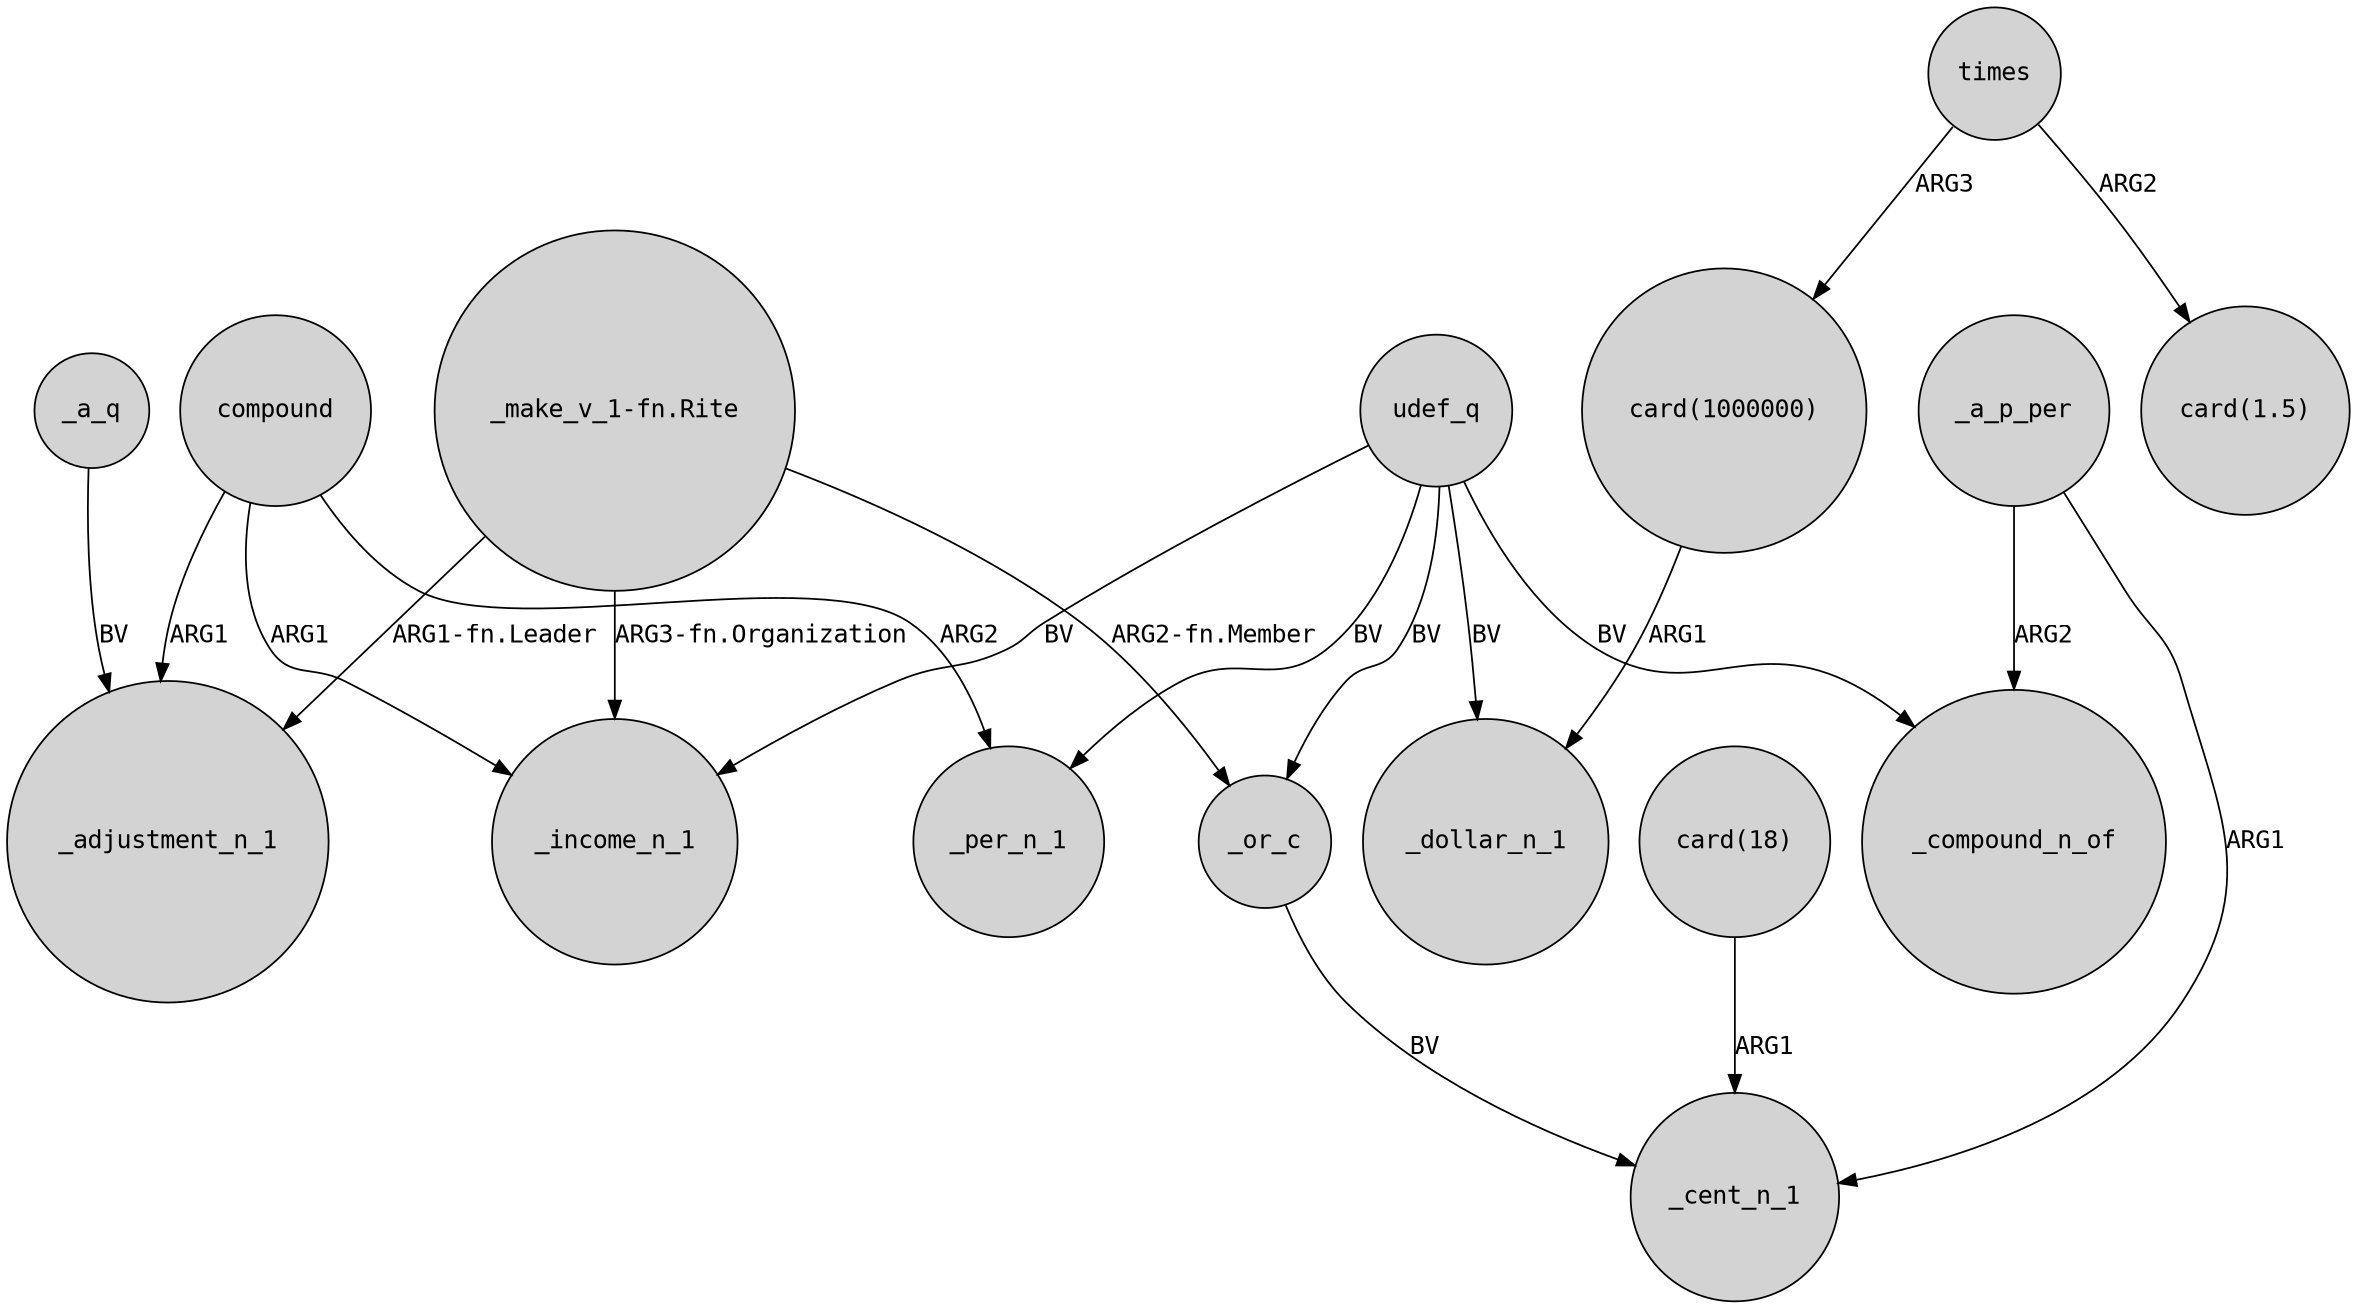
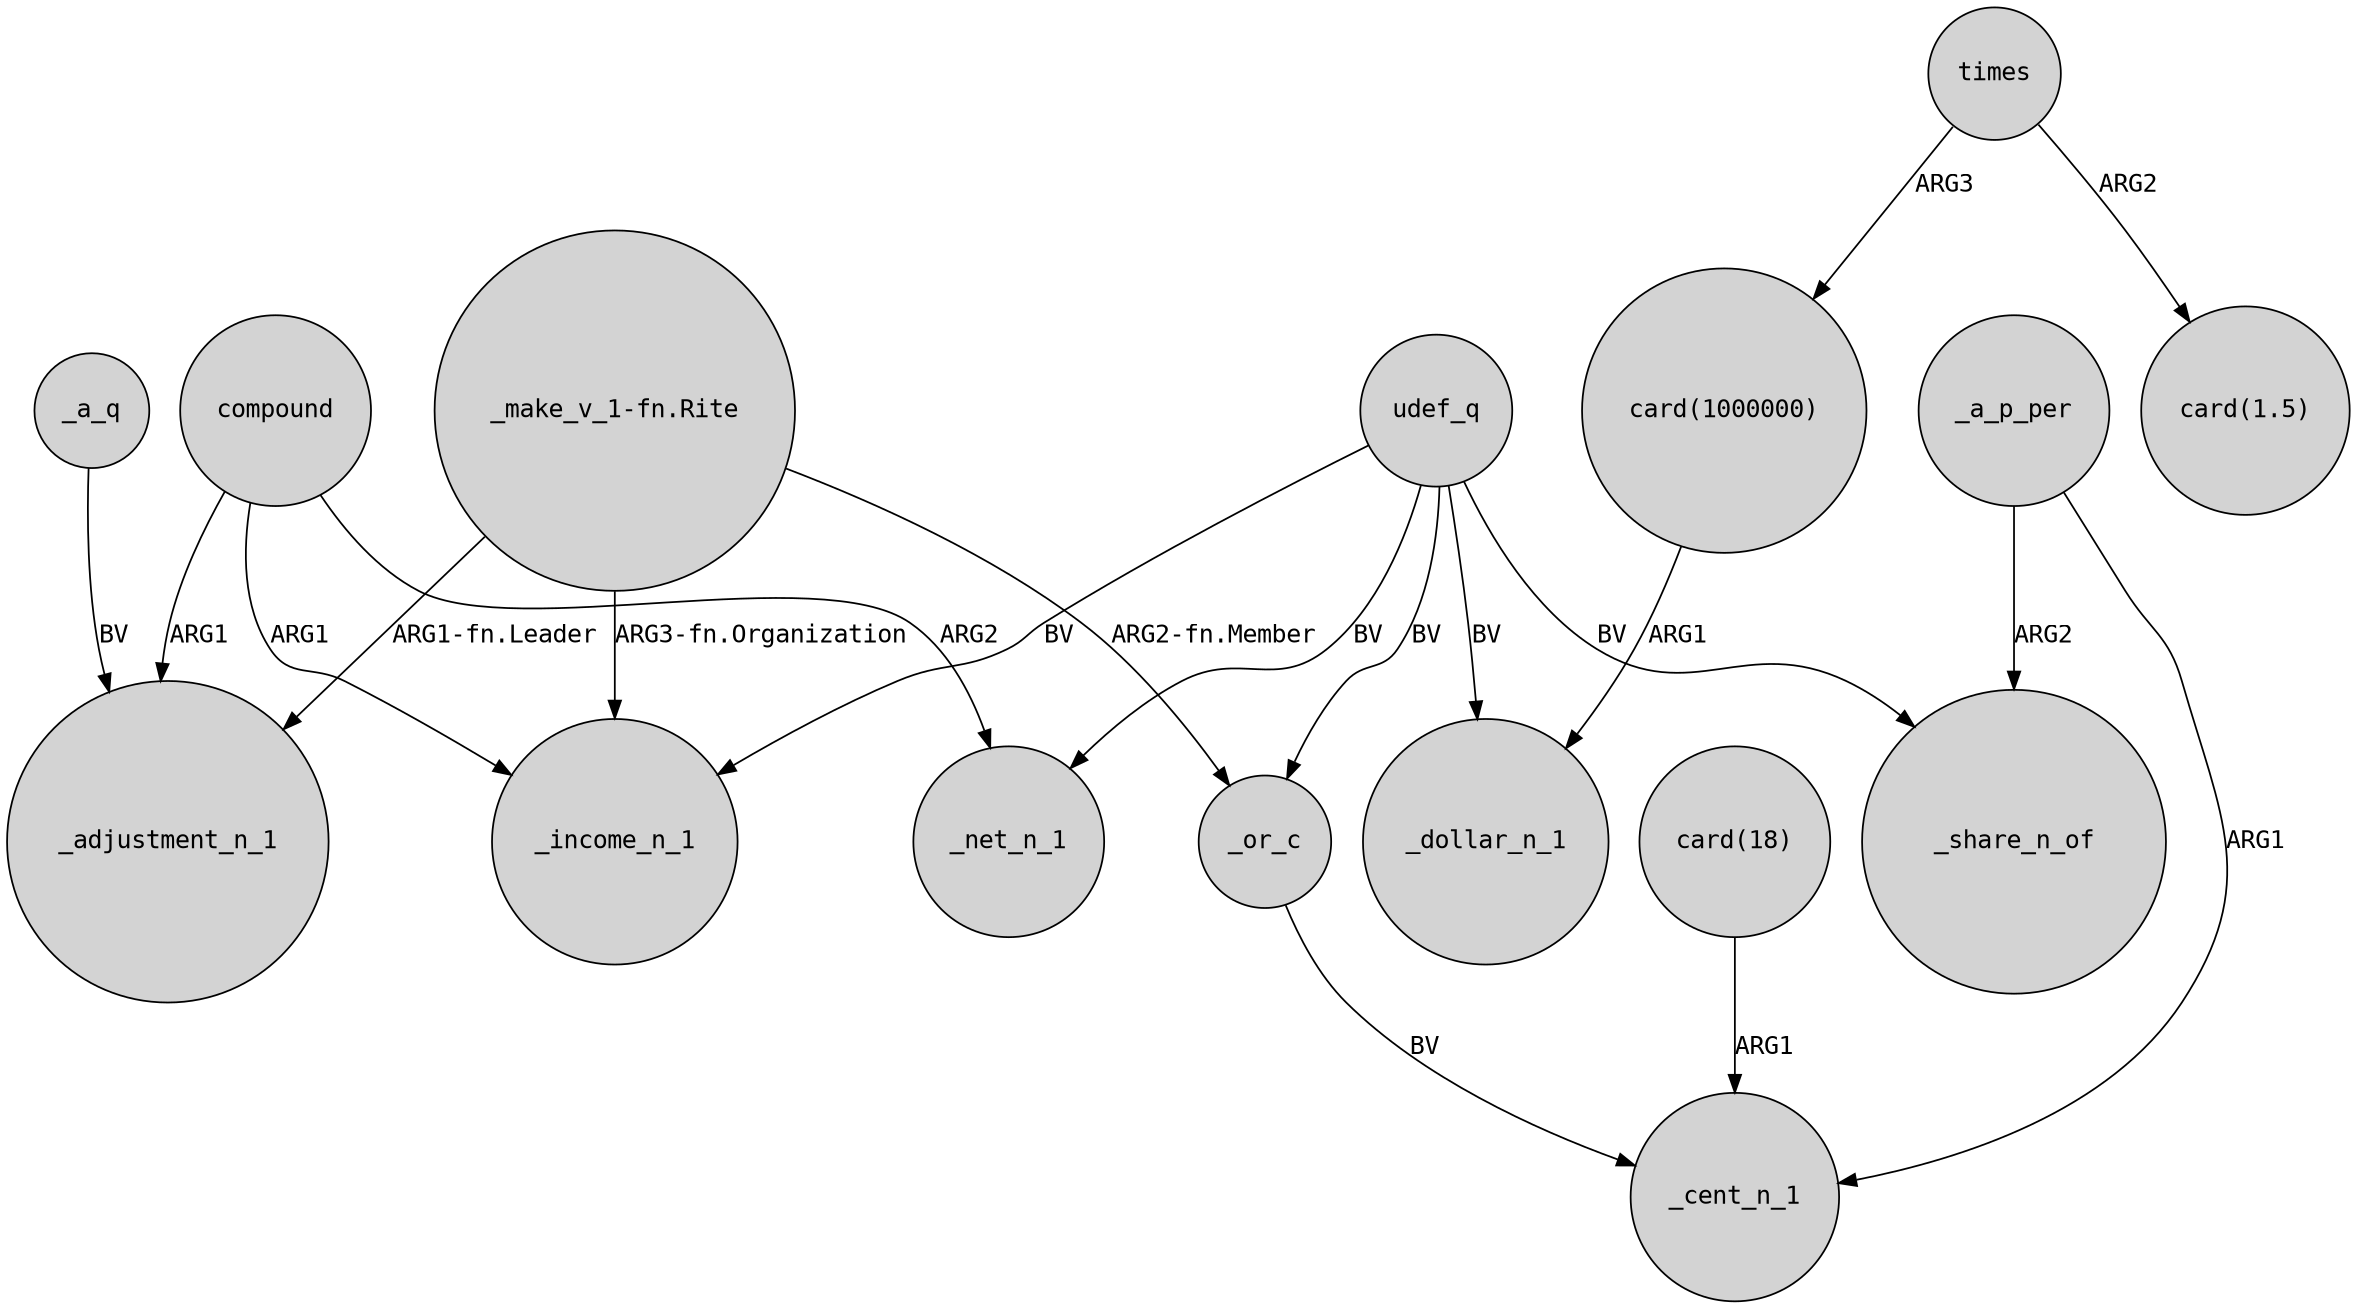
node "_per_n_1": label "_per_n_1" -> "_net_n_1"
node "_compound_n_of": label "_compound_n_of" -> "_share_n_of"
